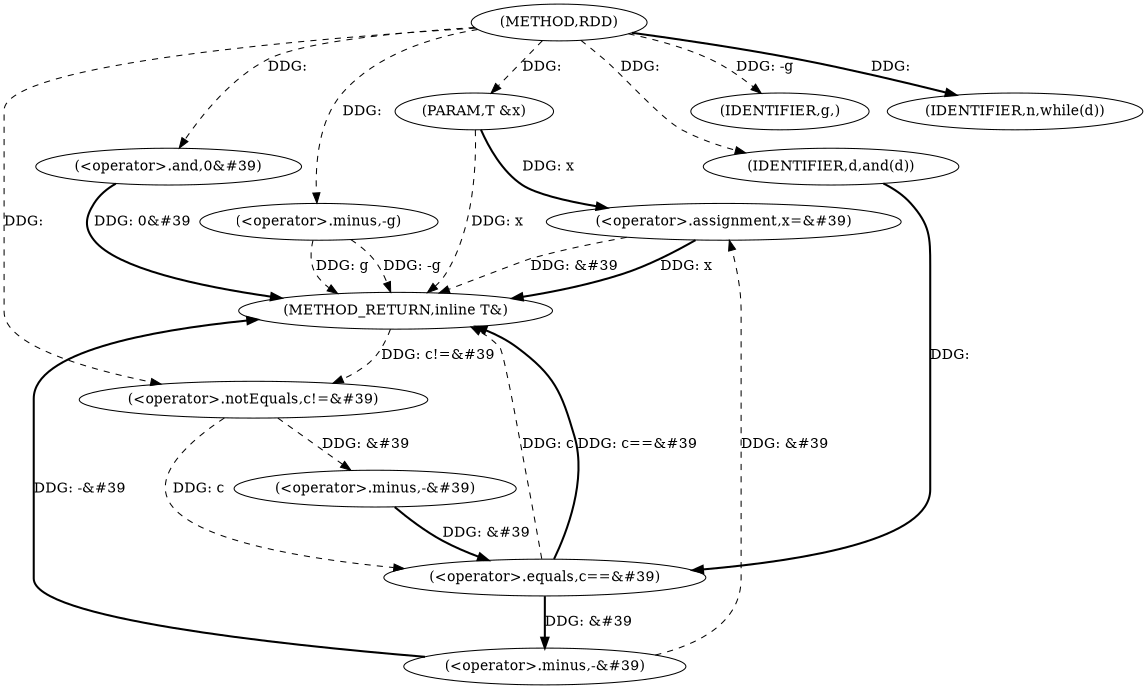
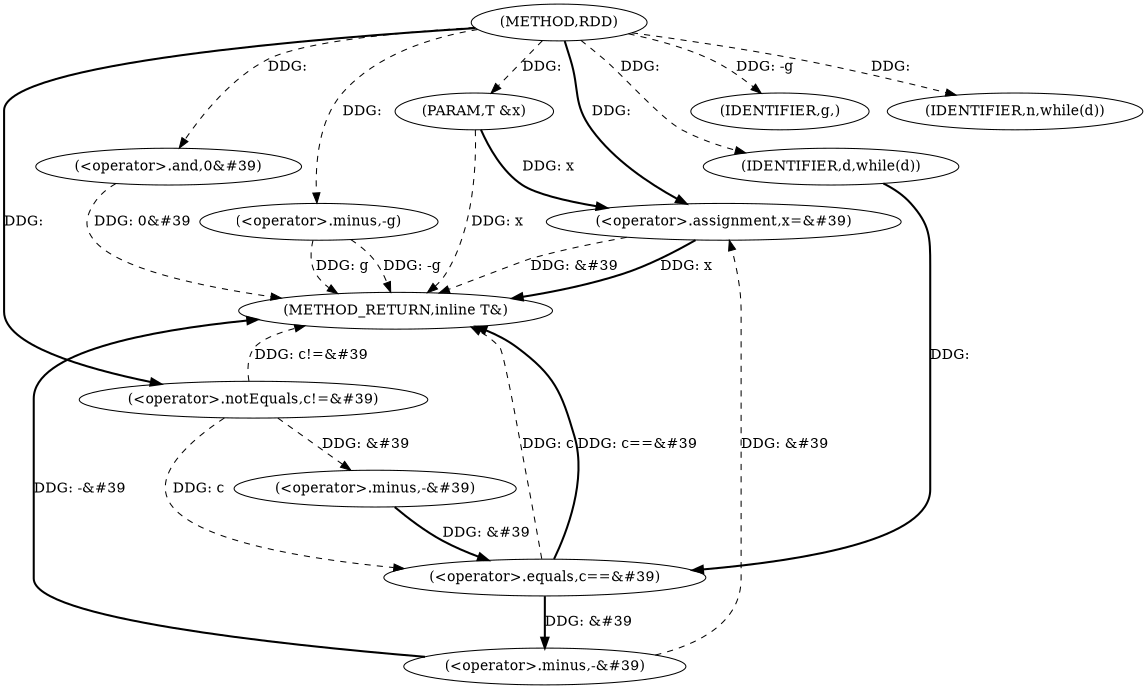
edge "(METHOD,RDD)" -> "(IDENTIFIER,n,while(d))": style bold -> dashed
edge "(METHOD,RDD)" -> "(<operator>.notEquals,c!=&#39)": style dashed -> bold
edge "(METHOD,RDD)" -> "(<operator>.assignment,x=&#39)": added, label "DDG:"
node "(IDENTIFIER,d,and(d))": label "(IDENTIFIER,d,and(d))" -> "(IDENTIFIER,d,while(d))"
edge "(<operator>.and,0&#39)" -> "(METHOD_RETURN,inline T&)": style bold -> dashed
edge "(METHOD_RETURN,inline T&)" -> "(<operator>.notEquals,c!=&#39)": reversed
